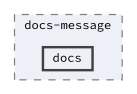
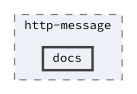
cluster "docs-message": label "docs-message" -> "http-message"
